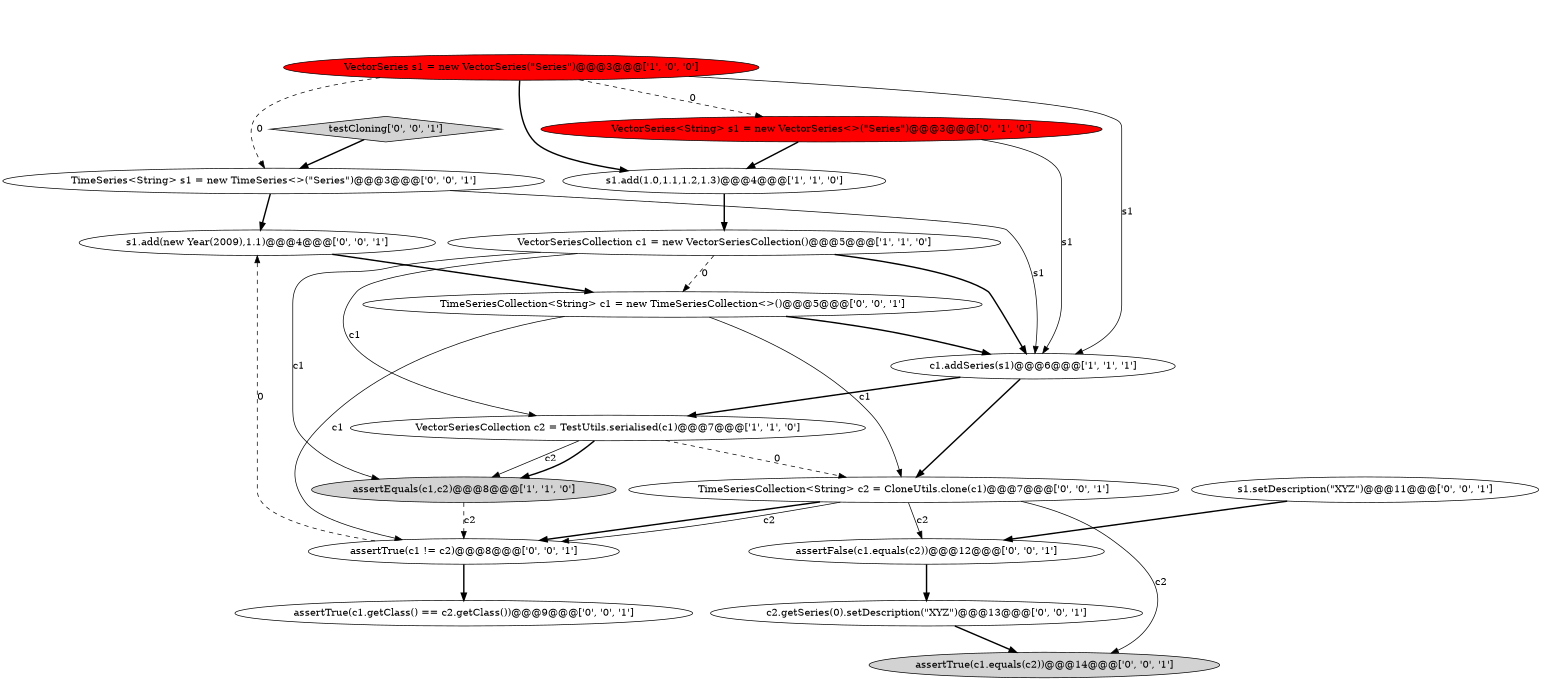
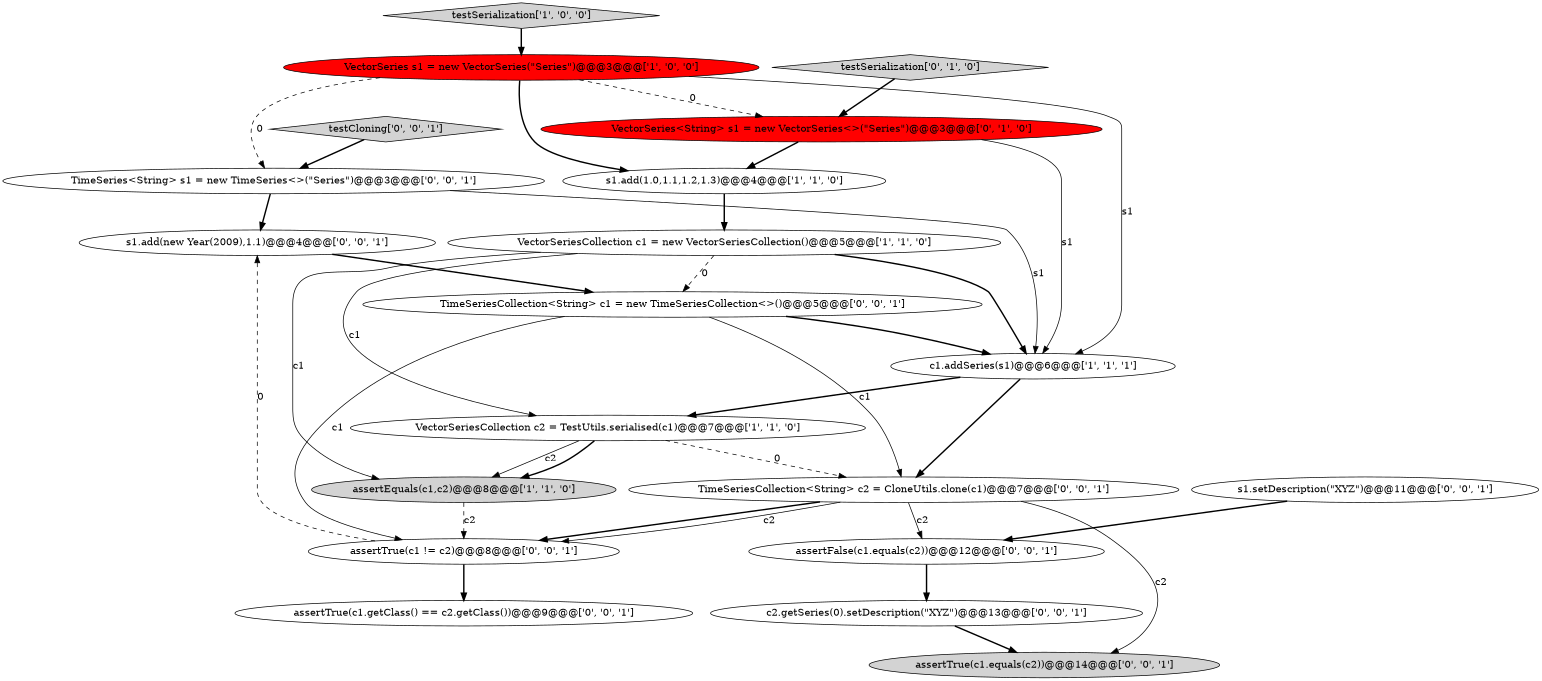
node "testSerialization['1', '0', '0']": added
node "testSerialization['0', '1', '0']": added
